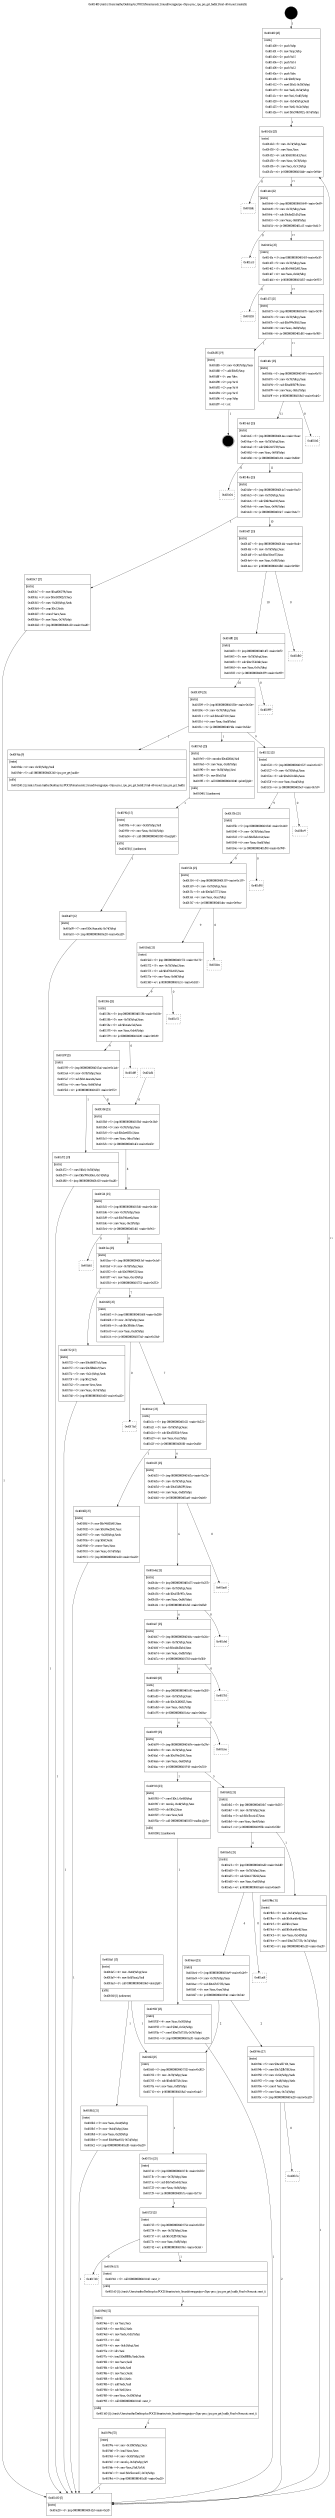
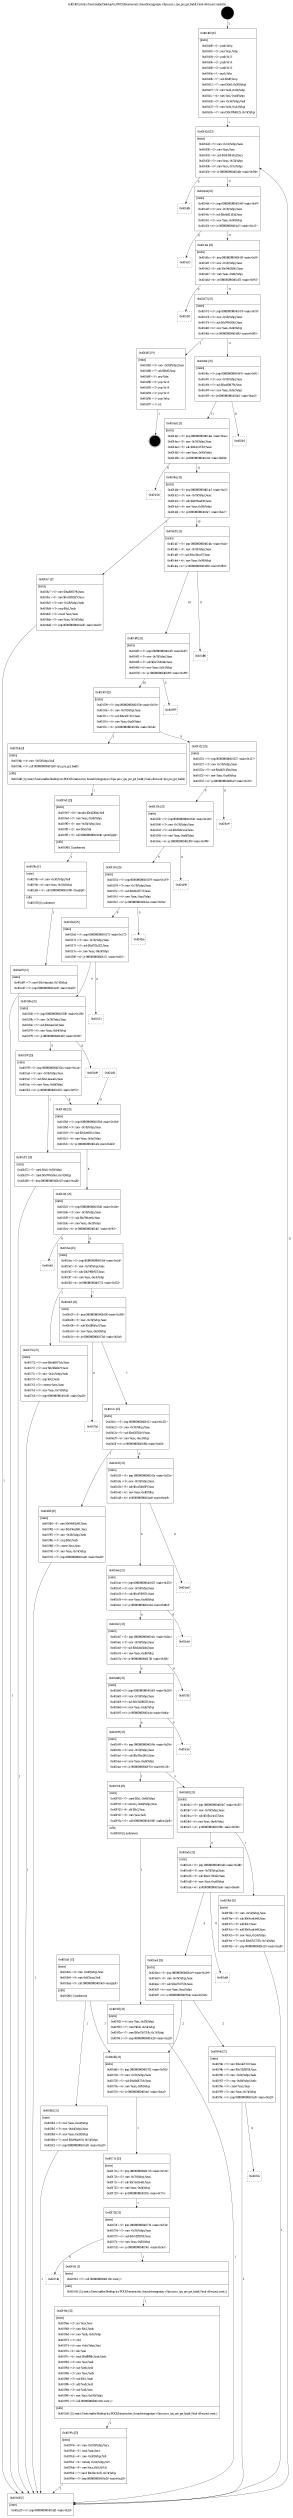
edge "0x401509 [25]" -> "0x4019e3 [23]": now "0x4019da [9]" -> "0x4019e3 [23]"
